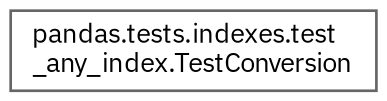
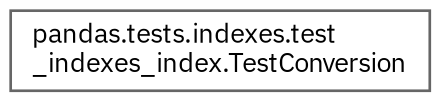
node "pandas.tests.indexes.test _any_index.TestConversion": label "pandas.tests.indexes.test _any_index.TestConversion" -> "pandas.tests.indexes.test _indexes_index.TestConversion"
